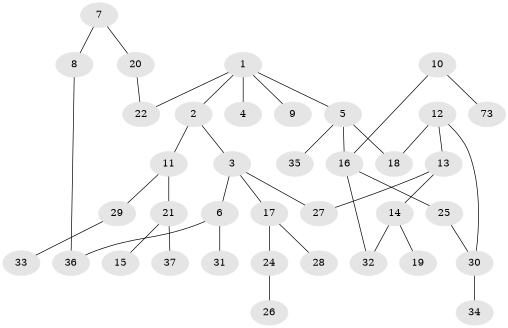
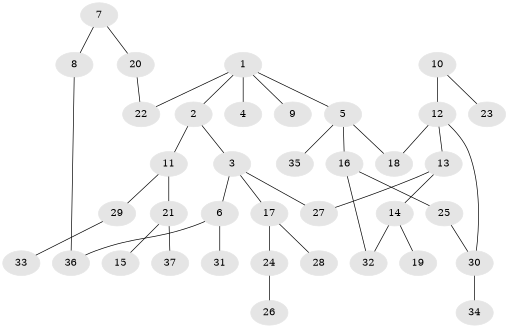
edge "10" -- "16": now "10" -- "12"
node "73": label "73" -> "23"
